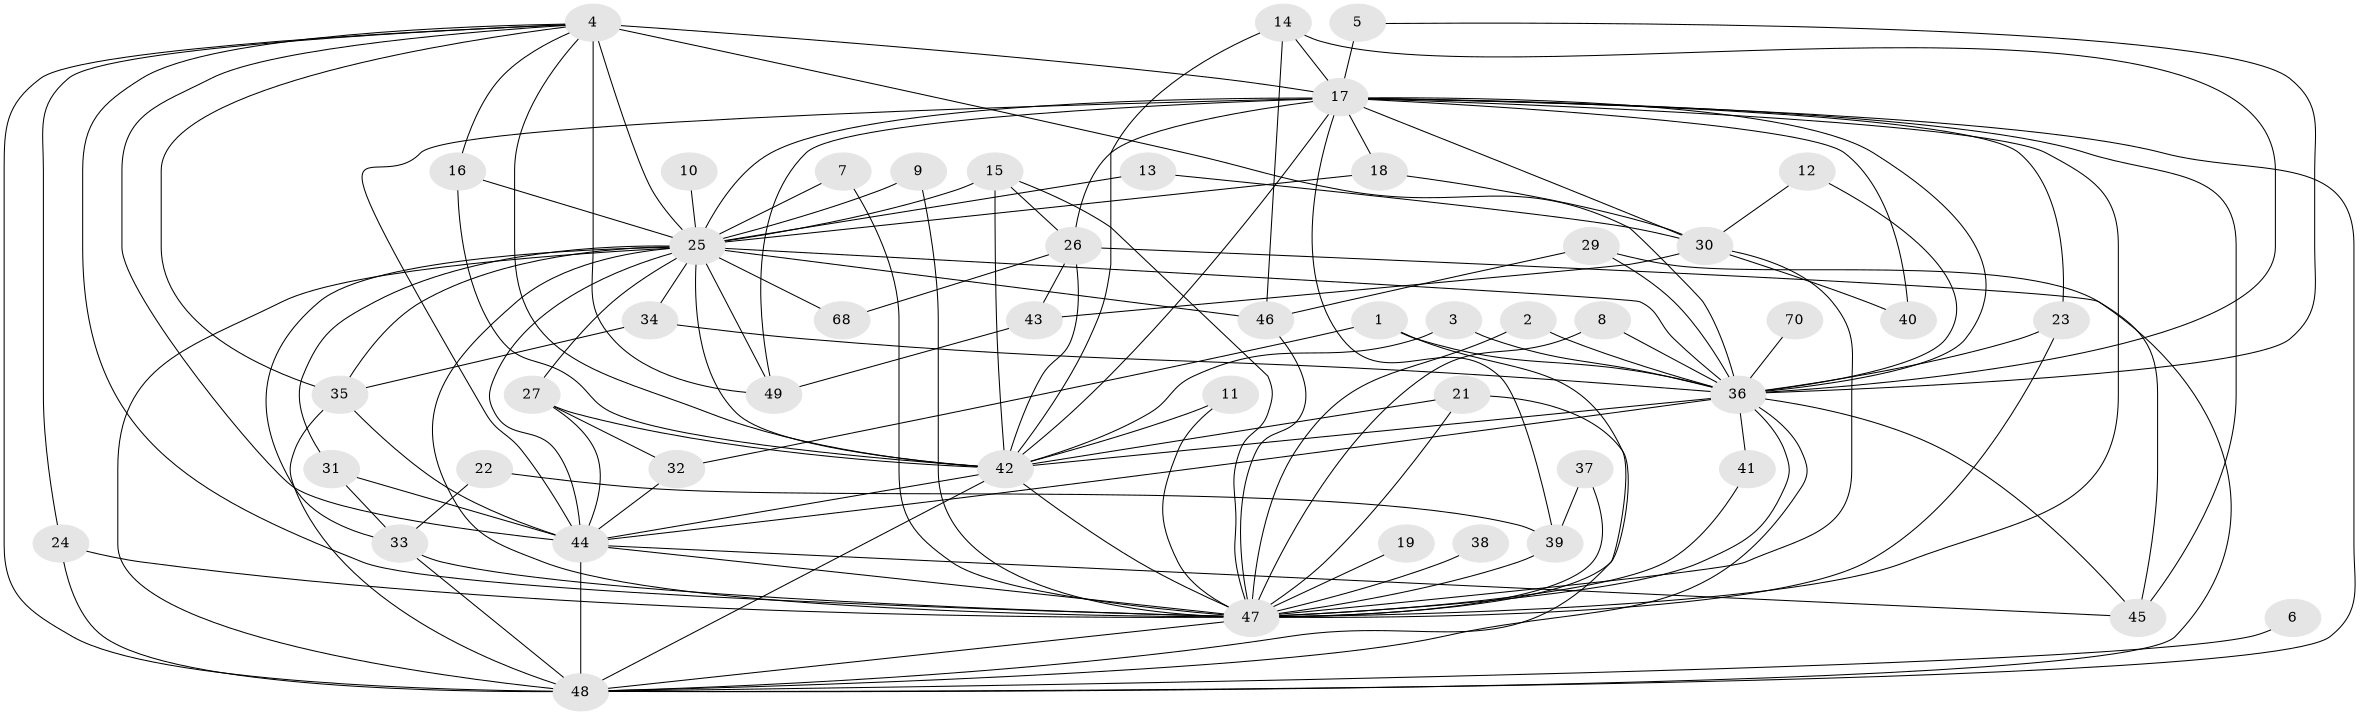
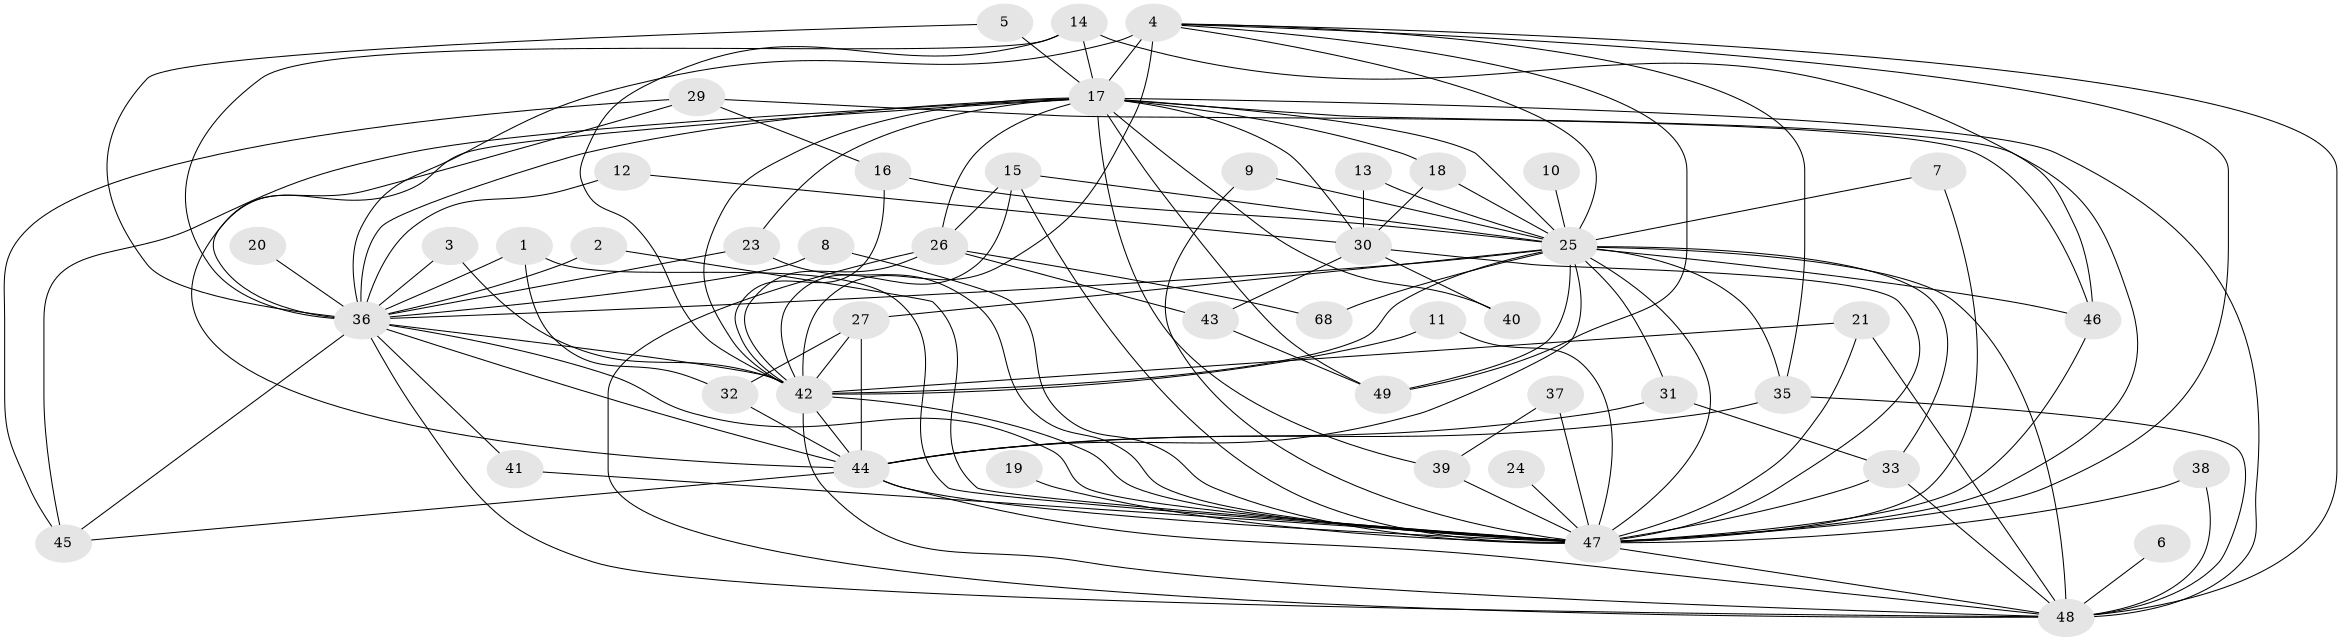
edge "4" -- "24": removed
edge "4" -- "16": now "29" -- "16"
edge "4" -- "44": removed
node "34": removed
node "70": label "70" -> "20"
node "22": removed
edge "24" -- "48": now "38" -- "48"
